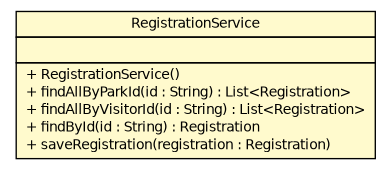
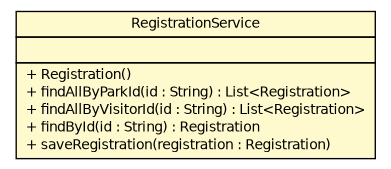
node "RegistrationService": text "+ RegistrationService()" -> "+ Registration()"
